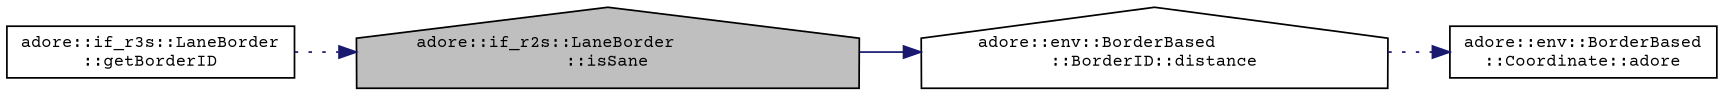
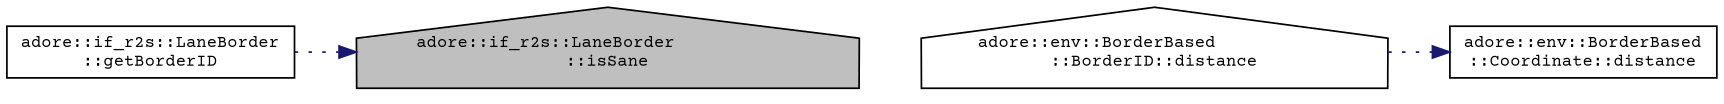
node "adore::if_r3s::LaneBorder ::getBorderID": label "adore::if_r3s::LaneBorder ::getBorderID" -> "adore::if_r2s::LaneBorder ::getBorderID"
edge "adore::if_r2s::LaneBorder ::isSane" -> "adore::env::BorderBased ::BorderID::distance": removed
node "adore::env::BorderBased ::Coordinate::adore": label "adore::env::BorderBased ::Coordinate::adore" -> "adore::env::BorderBased ::Coordinate::distance"
